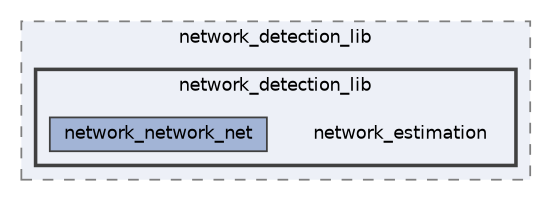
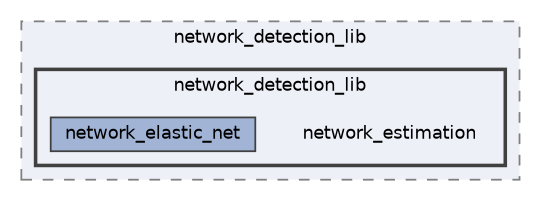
node "network_network_net": label "network_network_net" -> "network_elastic_net"
